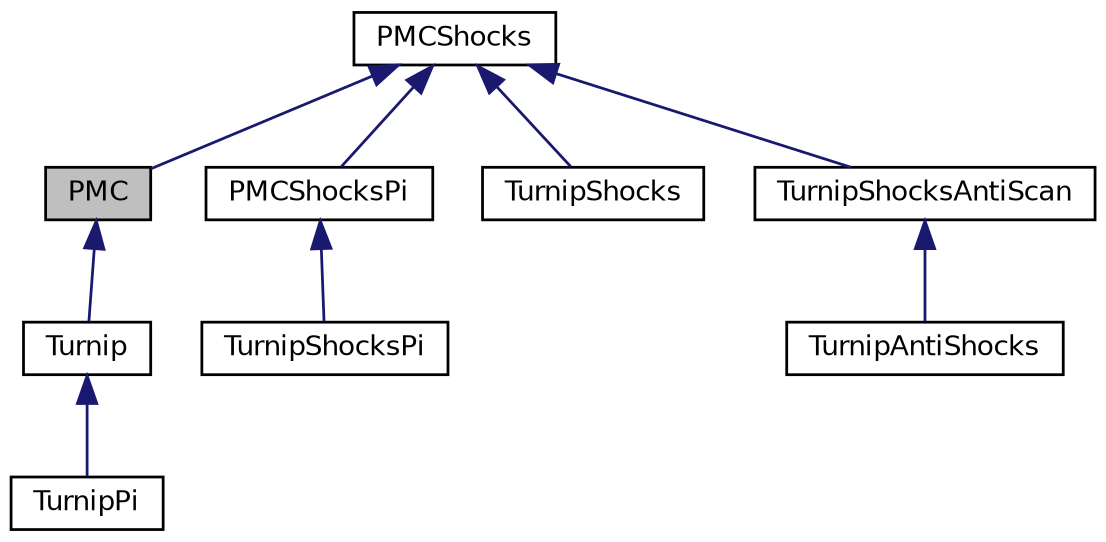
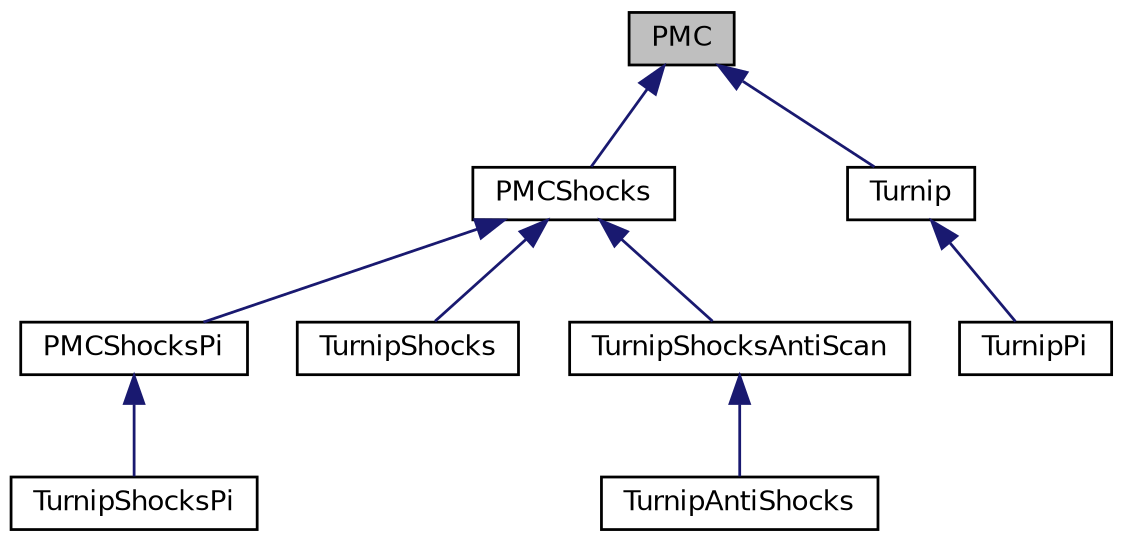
edge "PMC" -> "PMCShocks": reversed
